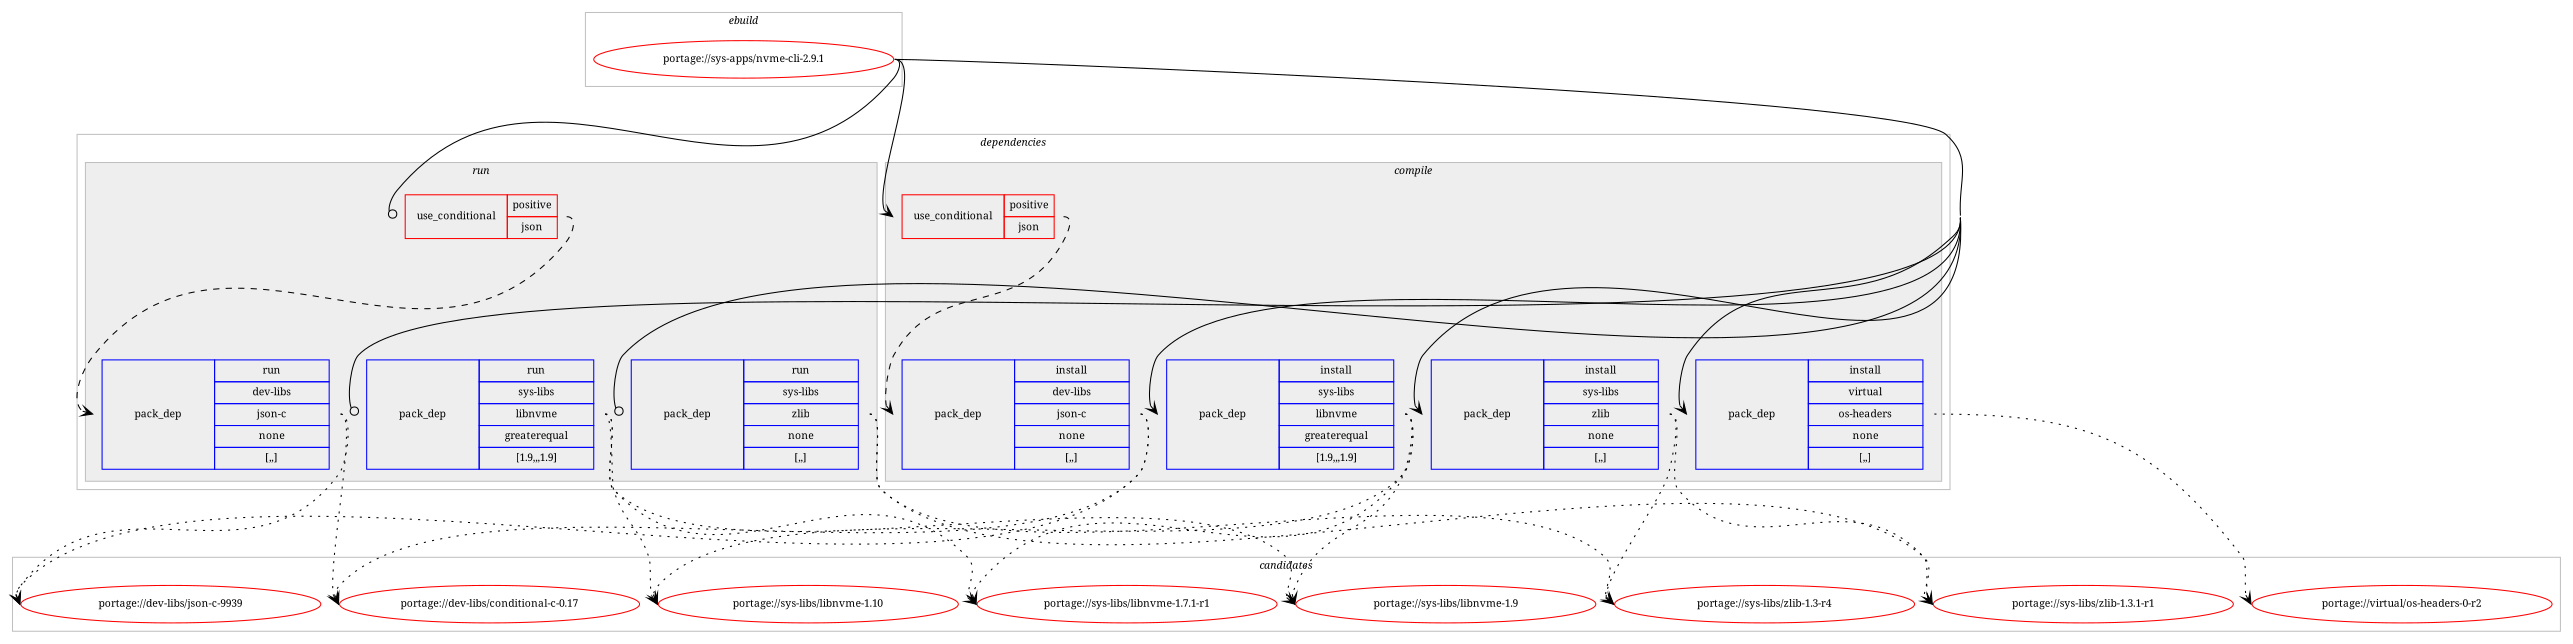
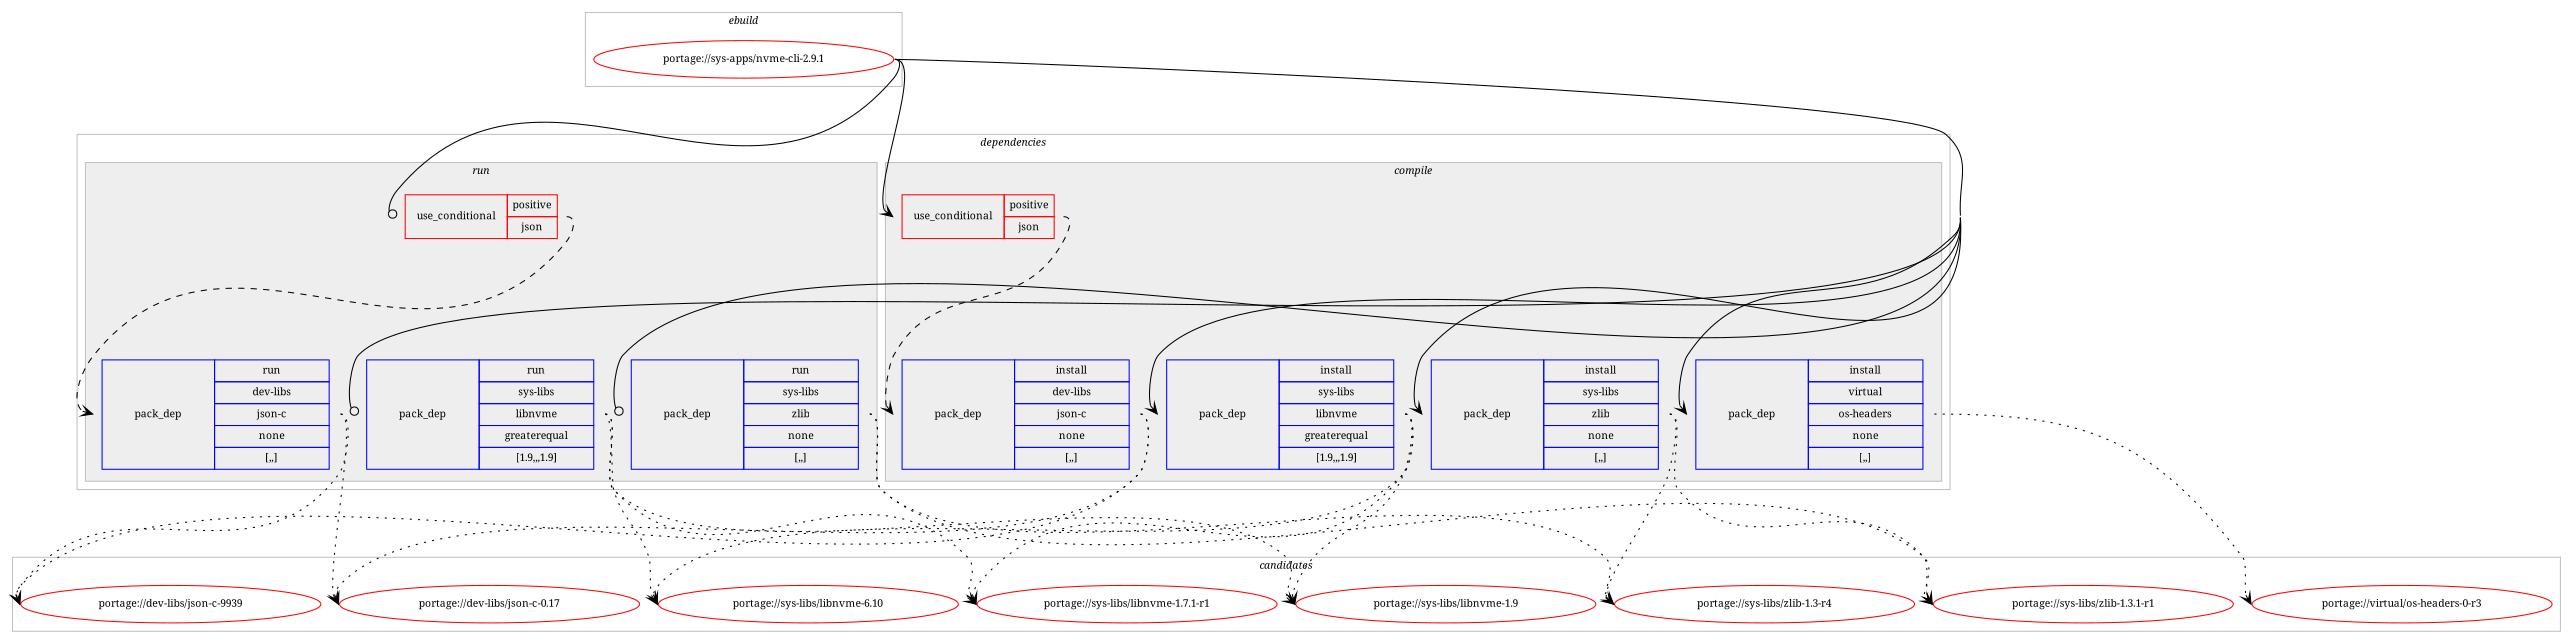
node "portage://dev-libs/conditional-c-0.17": label "portage://dev-libs/conditional-c-0.17" -> "portage://dev-libs/json-c-0.17"
node "portage://sys-libs/libnvme-1.10": label "portage://sys-libs/libnvme-1.10" -> "portage://sys-libs/libnvme-6.10"
node "portage://virtual/os-headers-0-r2": label "portage://virtual/os-headers-0-r2" -> "portage://virtual/os-headers-0-r3"
